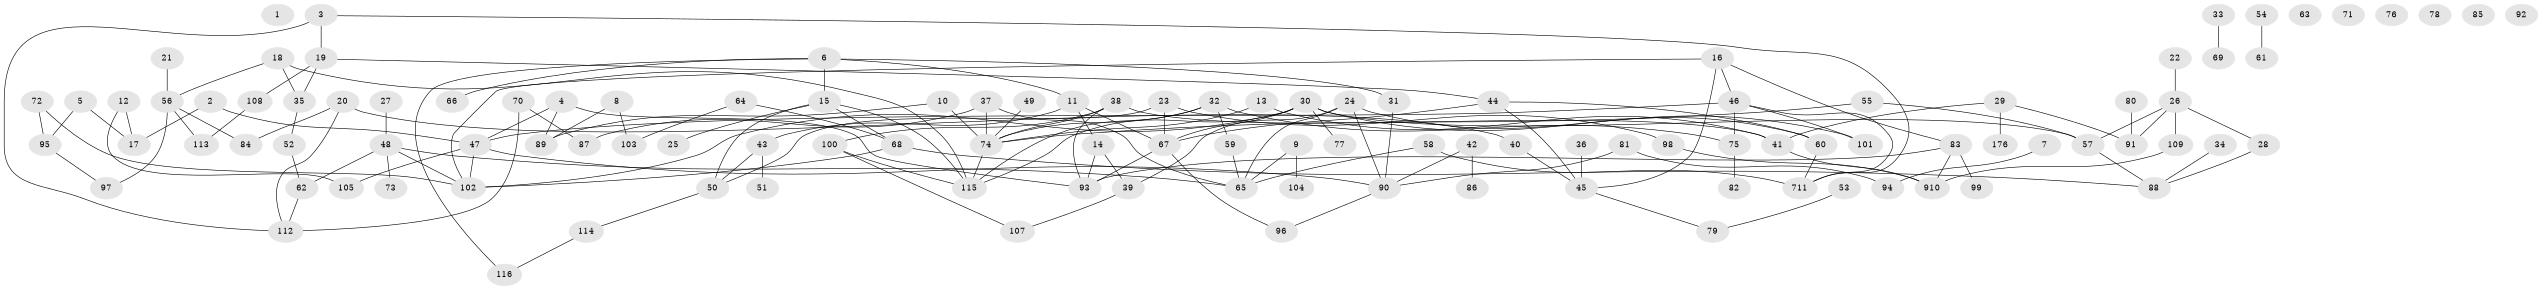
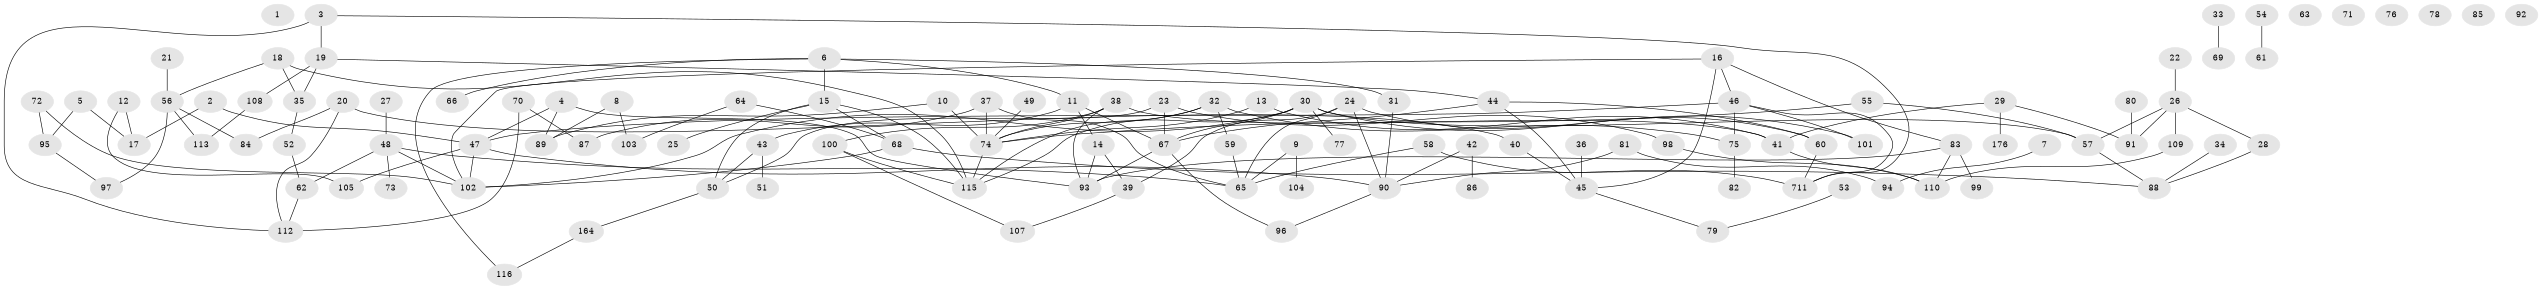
node "910": label "910" -> "110"
node "114": label "114" -> "164"
